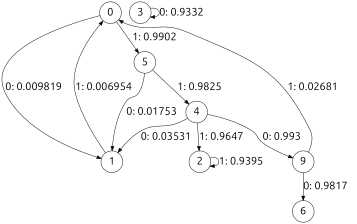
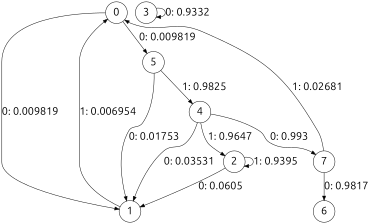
edge "0" -> "5": label "1: 0.9902   " -> "0: 0.009819  "
node "9": label "9" -> "7"
edge "2" -> "1": added, label "0: 0.0605"
